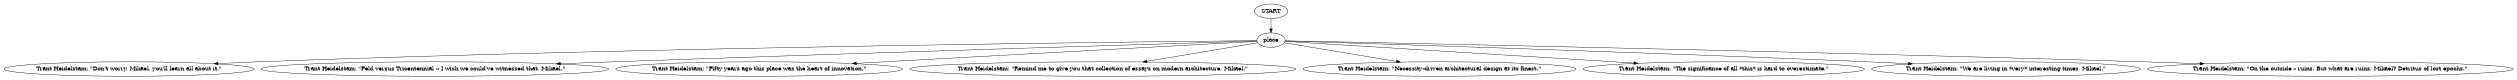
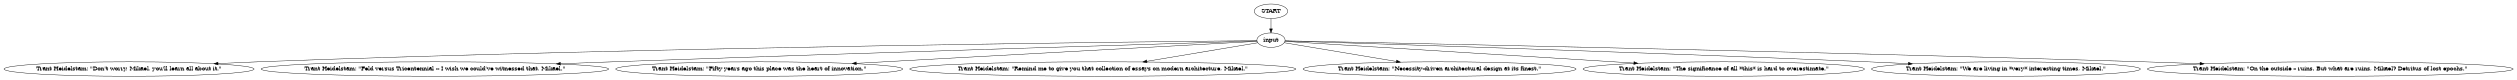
node "place": label "place" -> "input"
